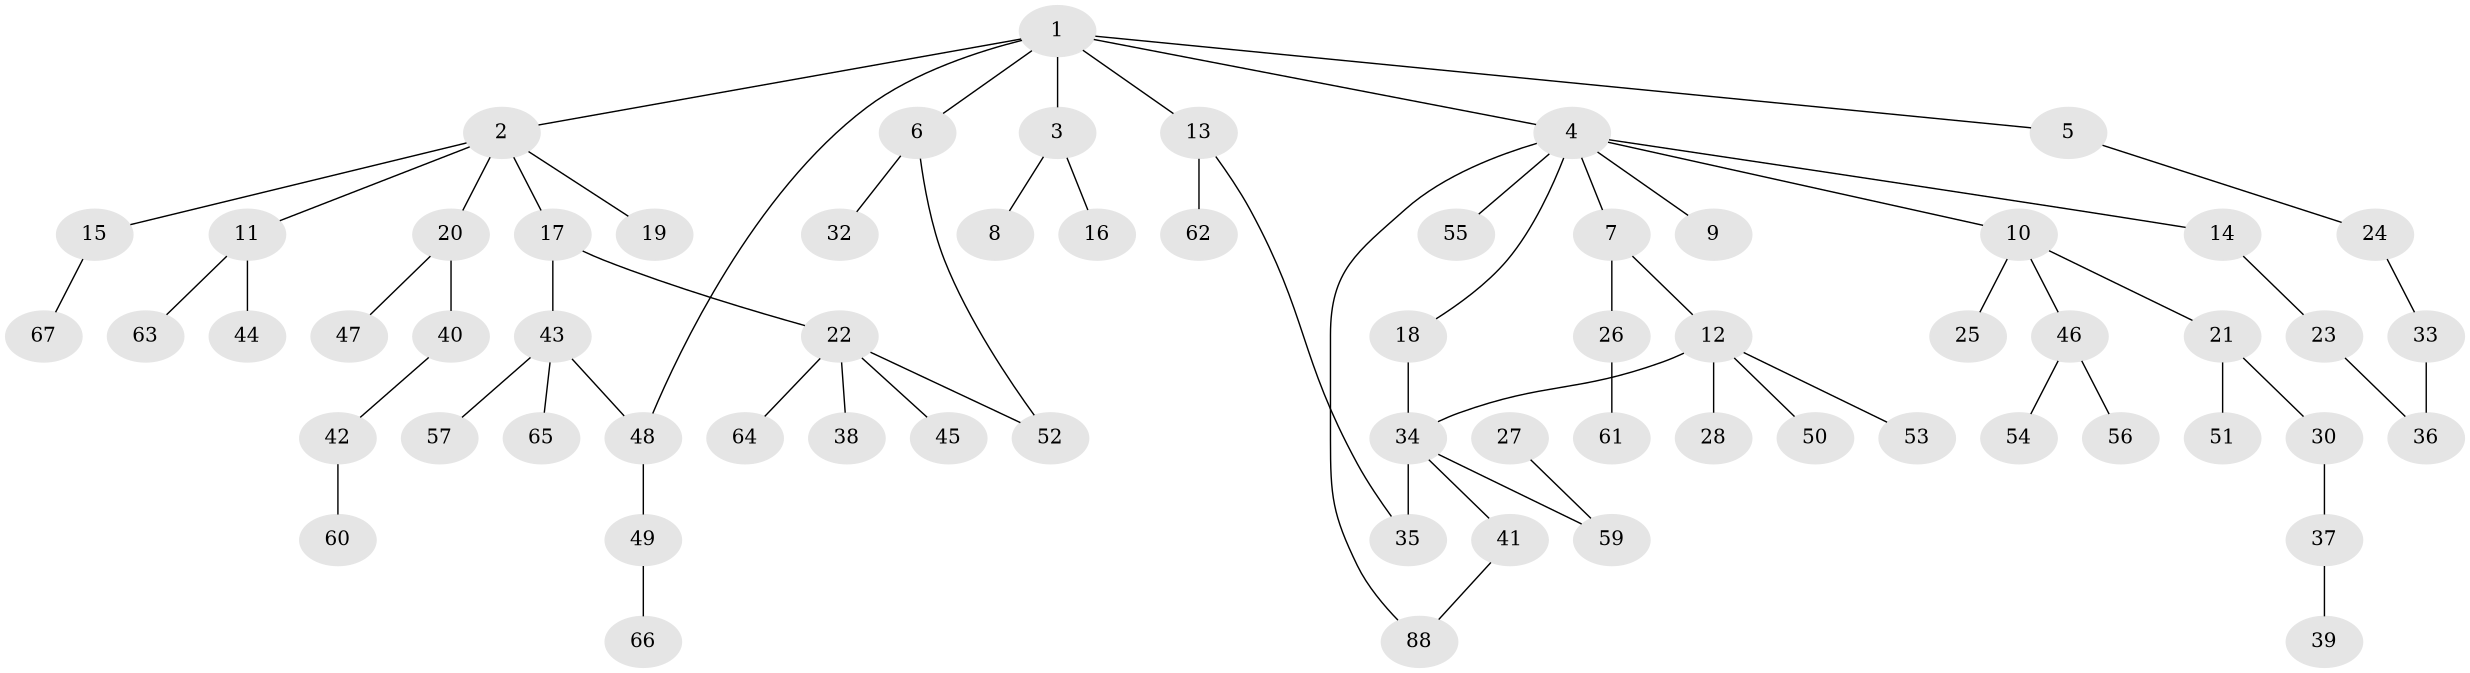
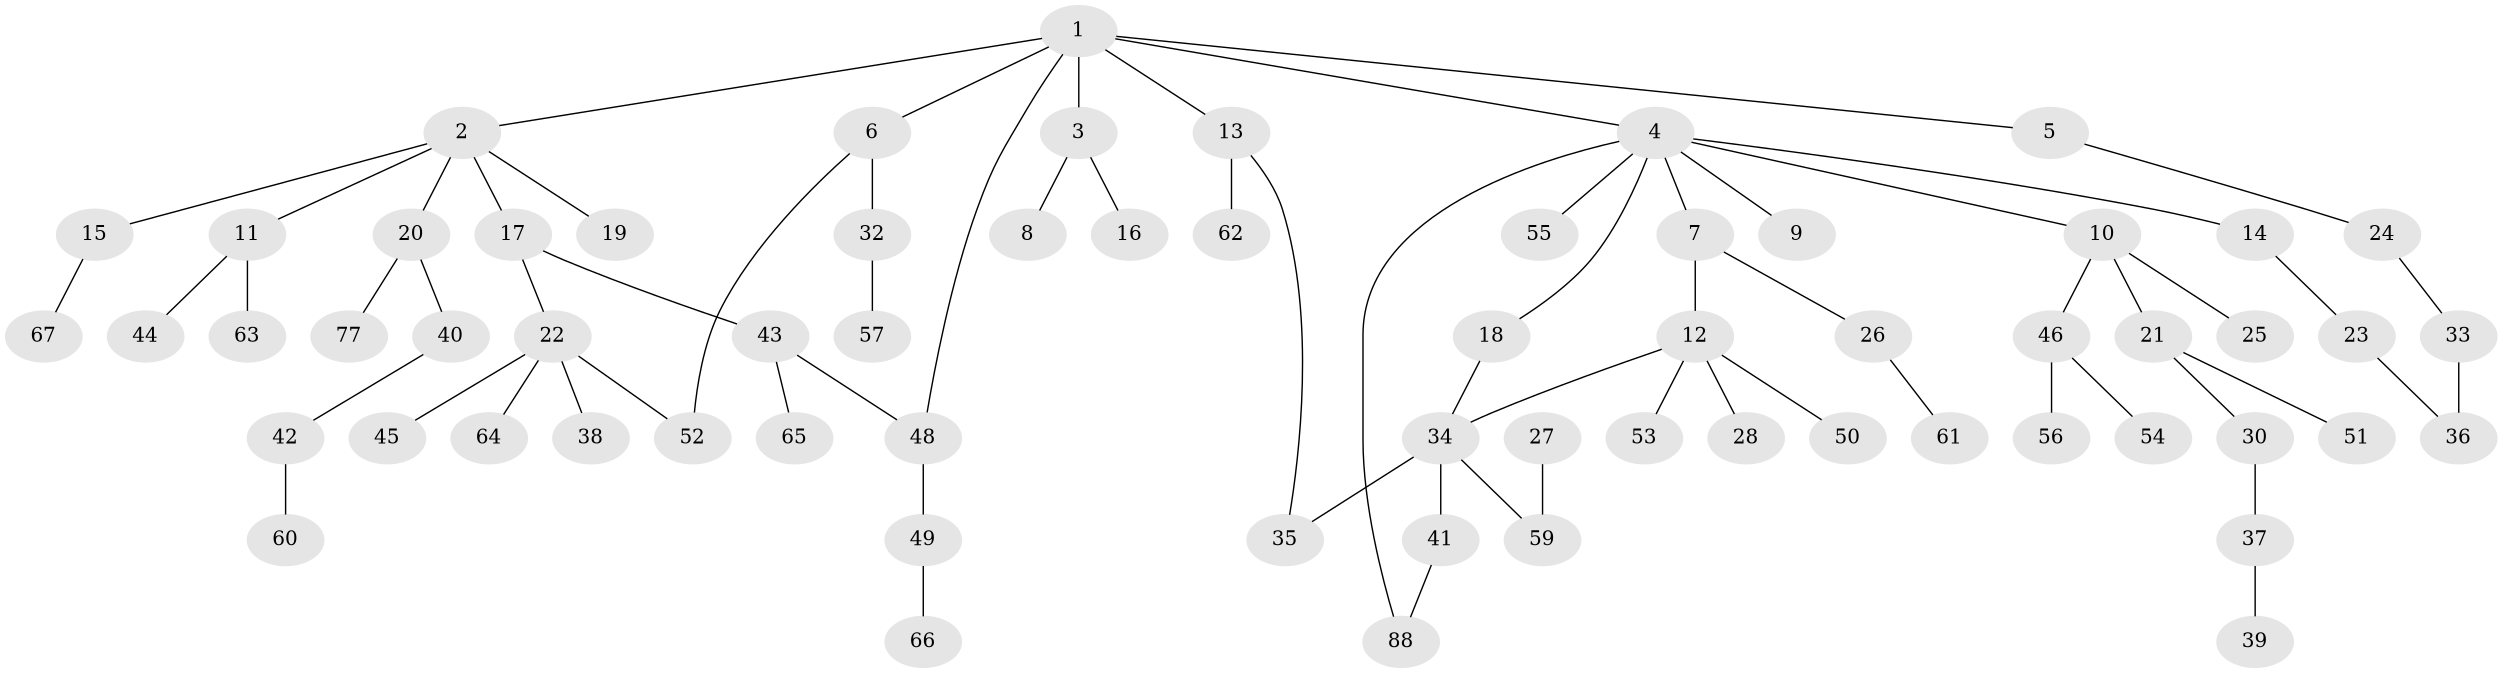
node "47": label "47" -> "77"
edge "43" -- "57": now "32" -- "57"
